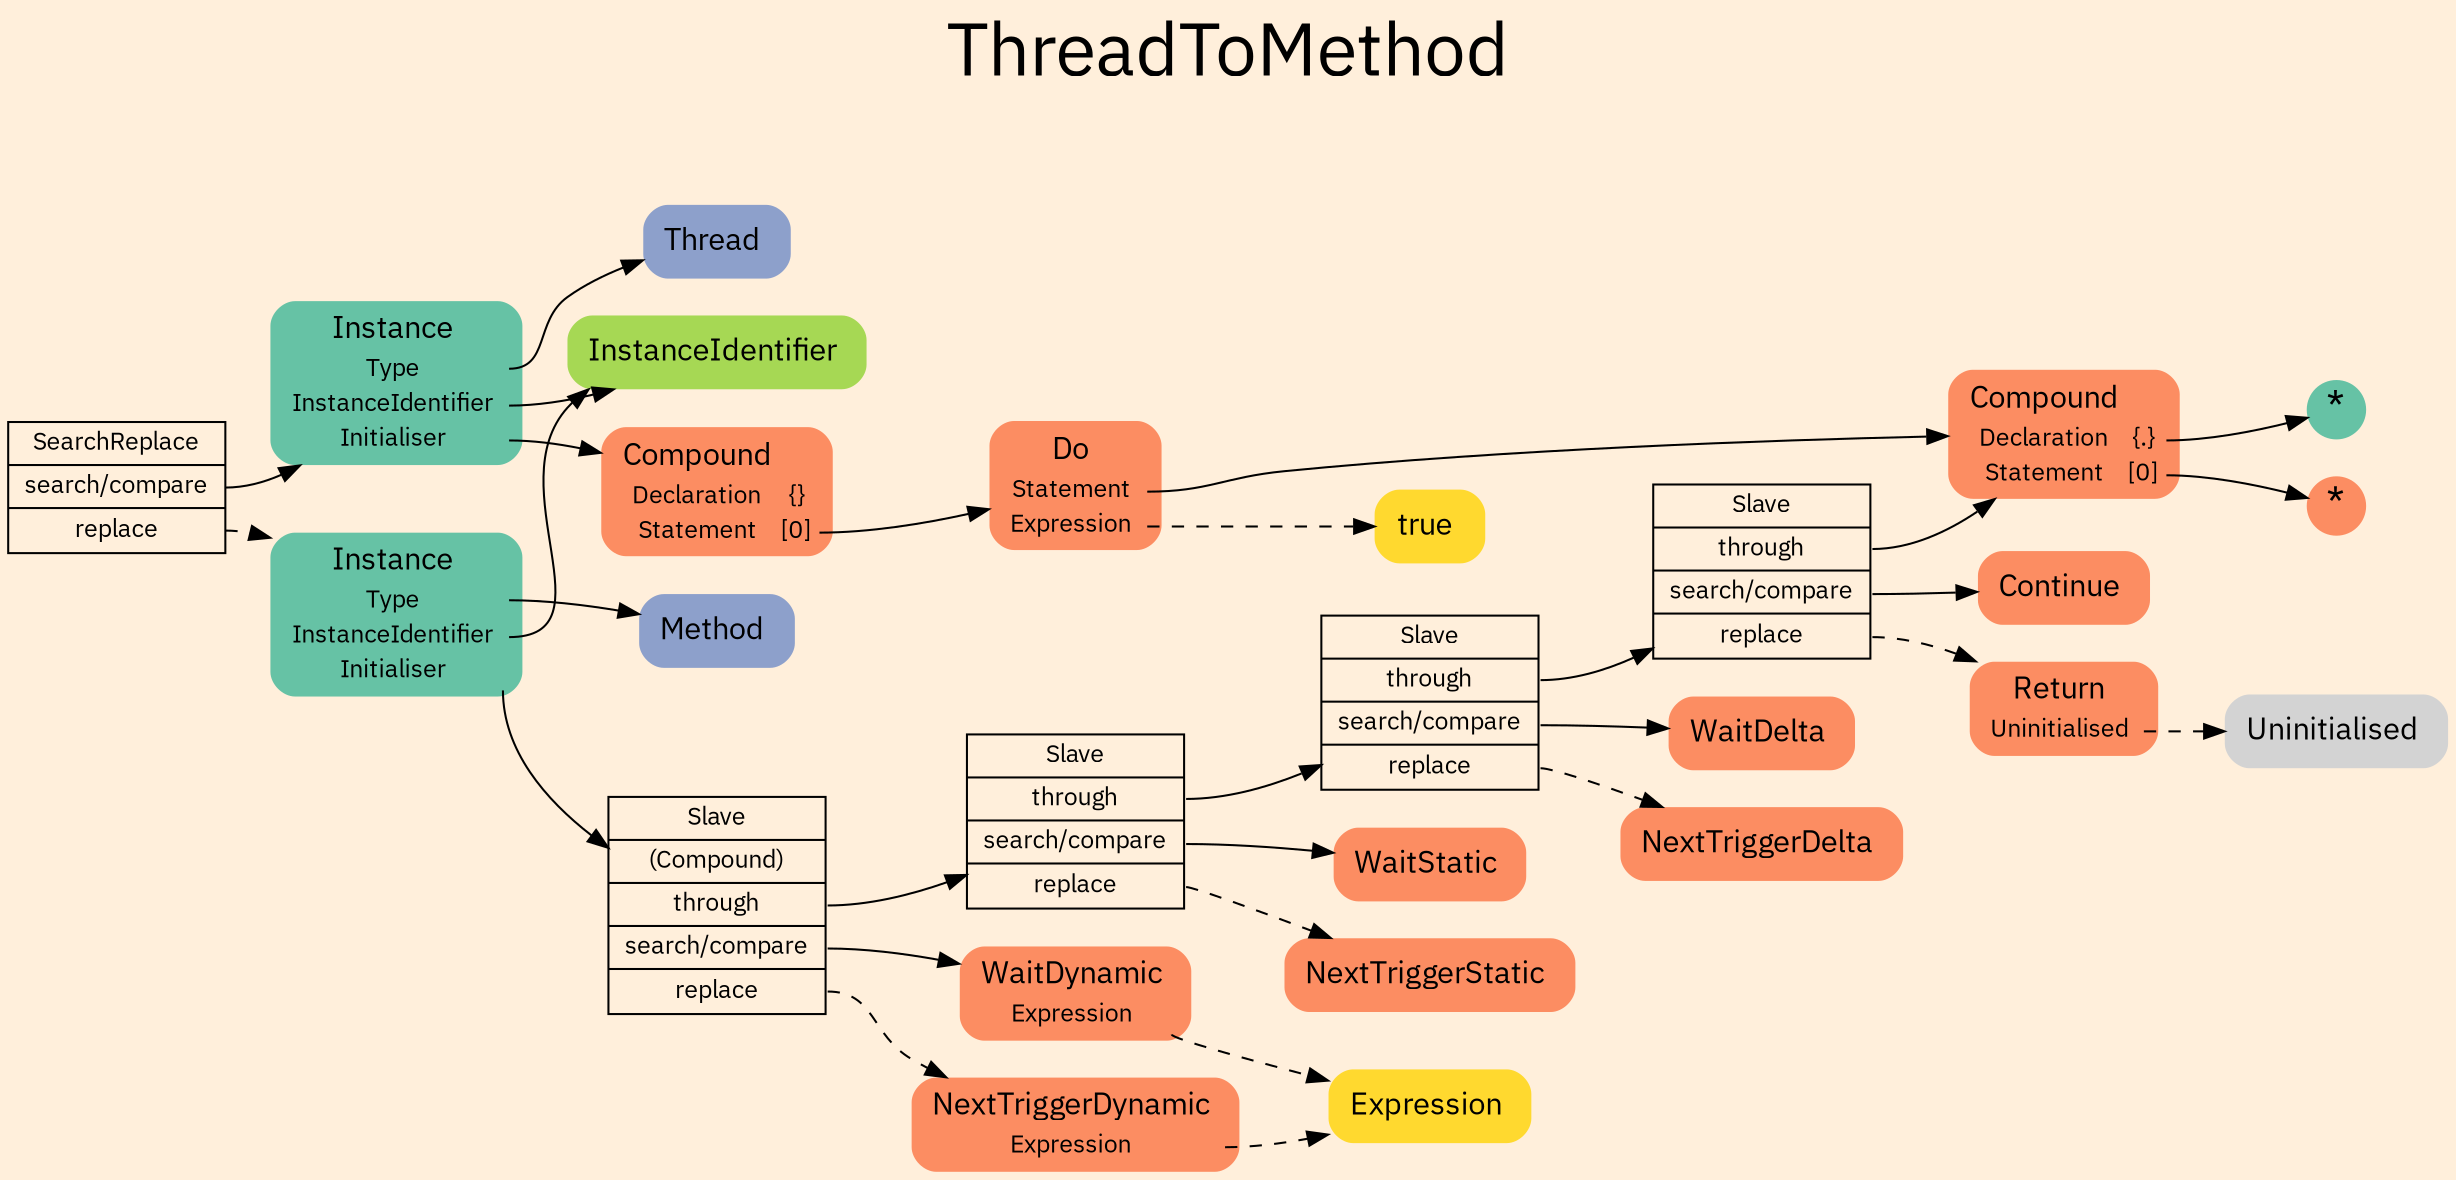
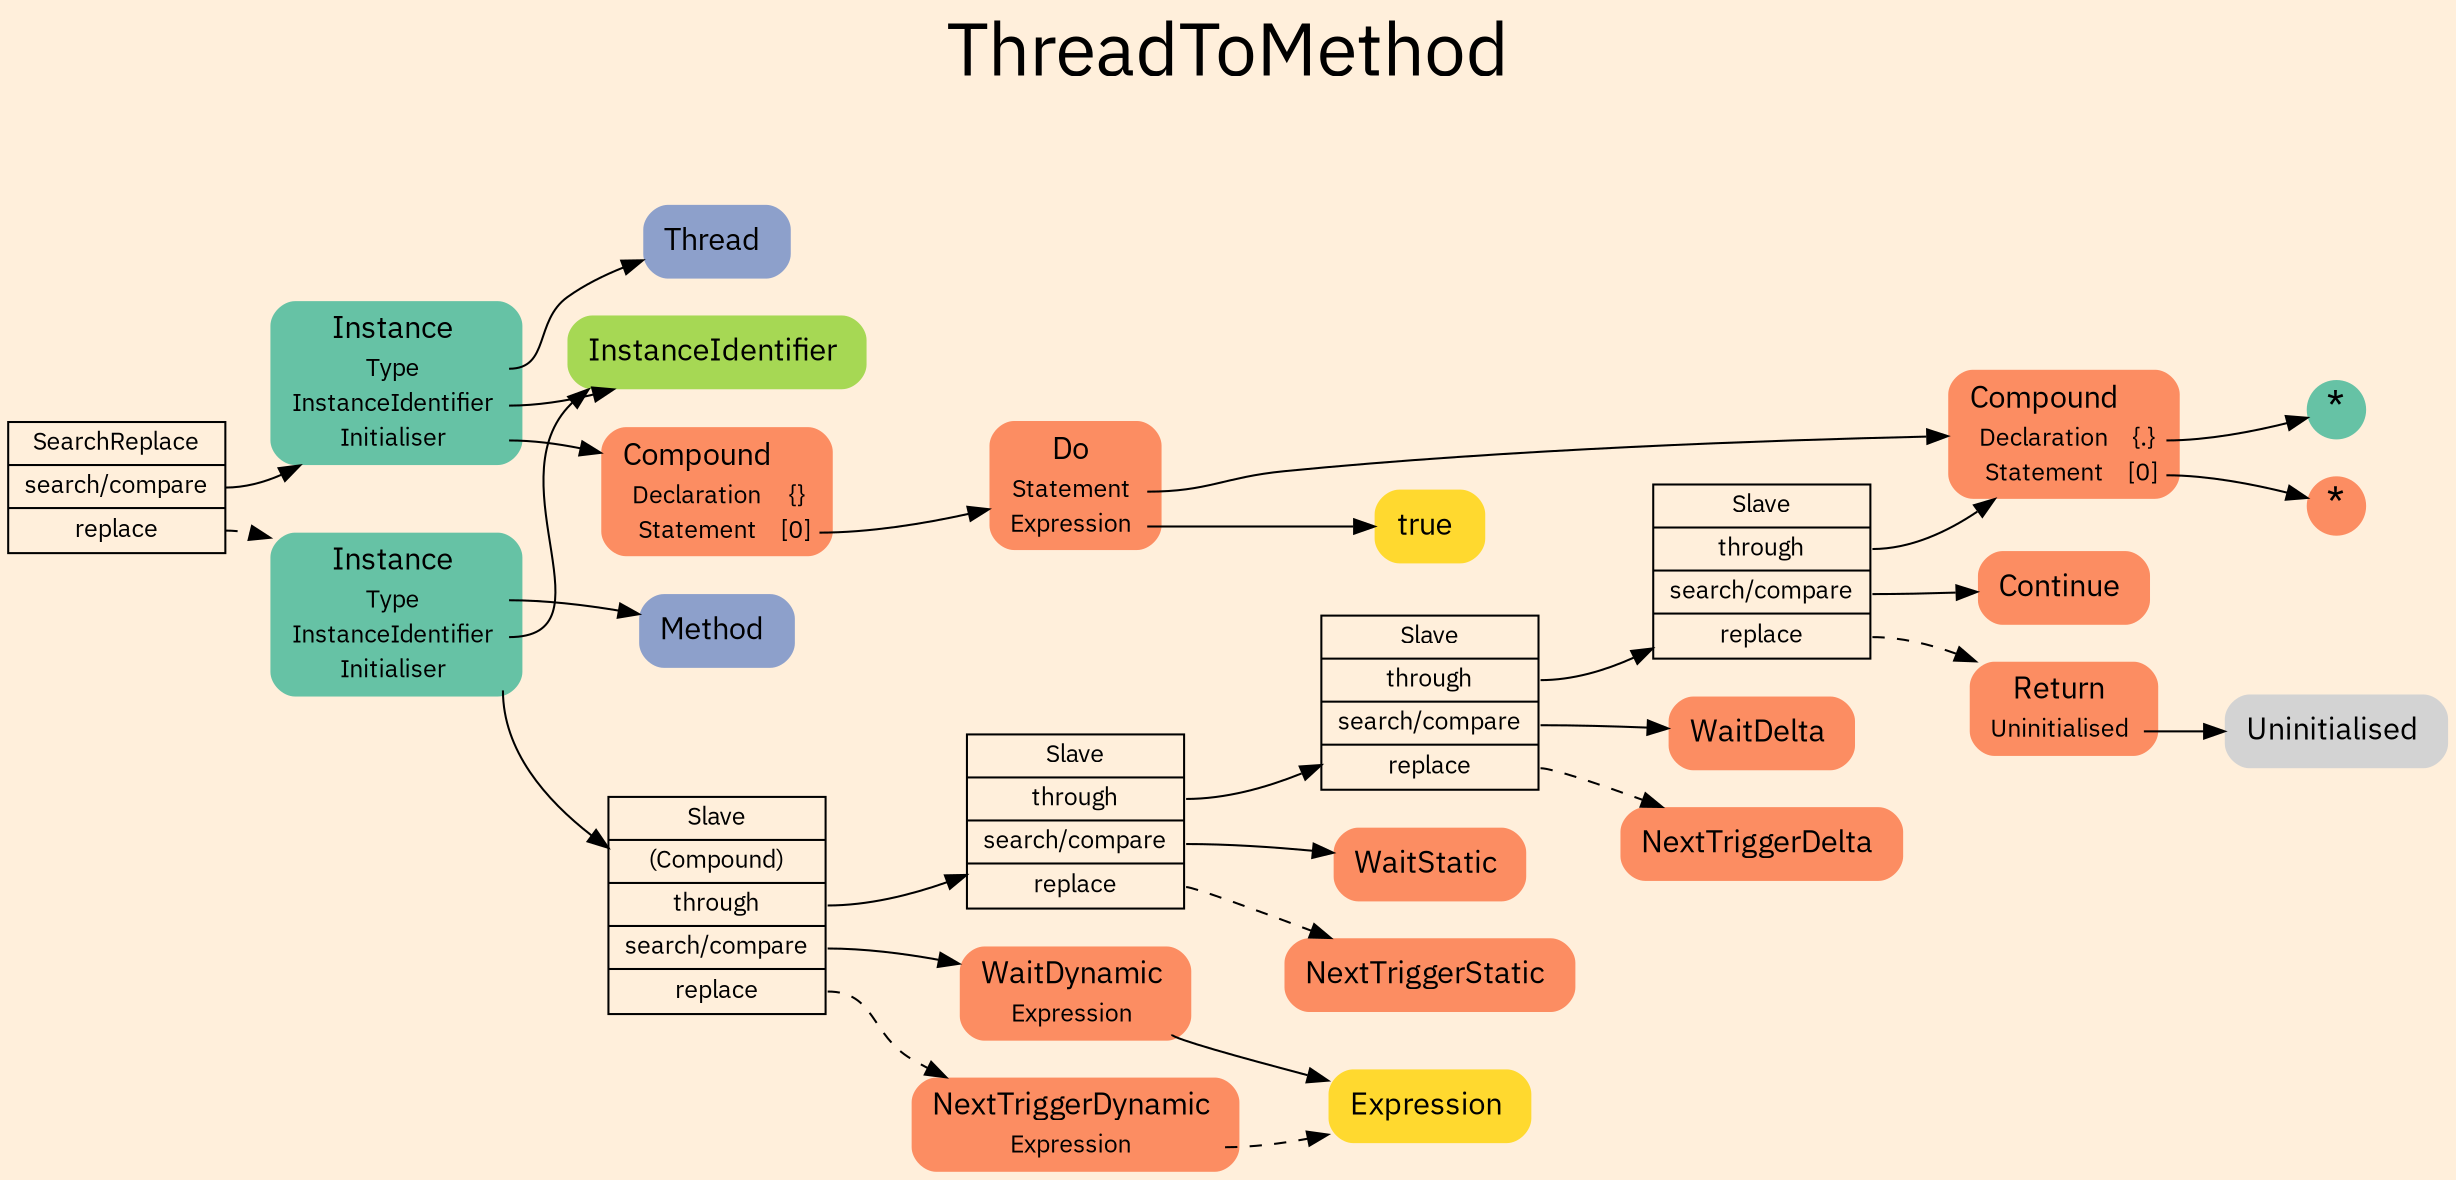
edge "Do" -> "true": style dashed -> solid
edge "Return" -> "Uninitialised": style dashed -> solid
edge "WaitDynamic" -> "Expression": style dashed -> solid
